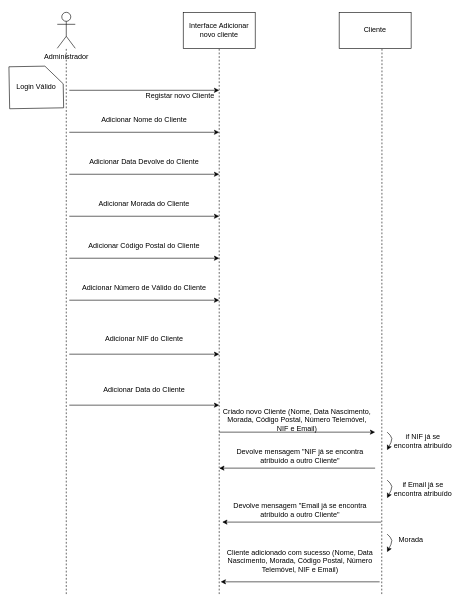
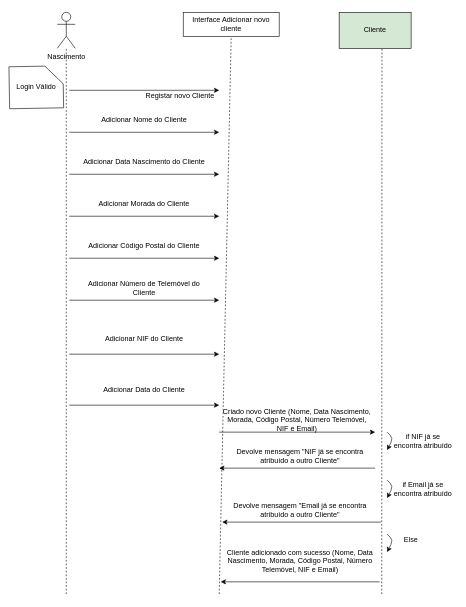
node "Interface Adicionar novo cliente": size 72x36 -> 96x24
node "Cliente": fillcolor #ffffff -> #d5e8d4
node "Administrador": label "Administrador" -> "Nascimento"
node "Adicionar Data Devolve do Cliente": label "Adicionar Data Devolve do Cliente" -> "Adicionar Data Nascimento do Cliente"
node "Adicionar Número de Válido do Cliente": label "Adicionar Número de Válido do Cliente" -> "Adicionar Número de Telemóvel do Cliente"
node "Morada": label "Morada" -> "Else"
